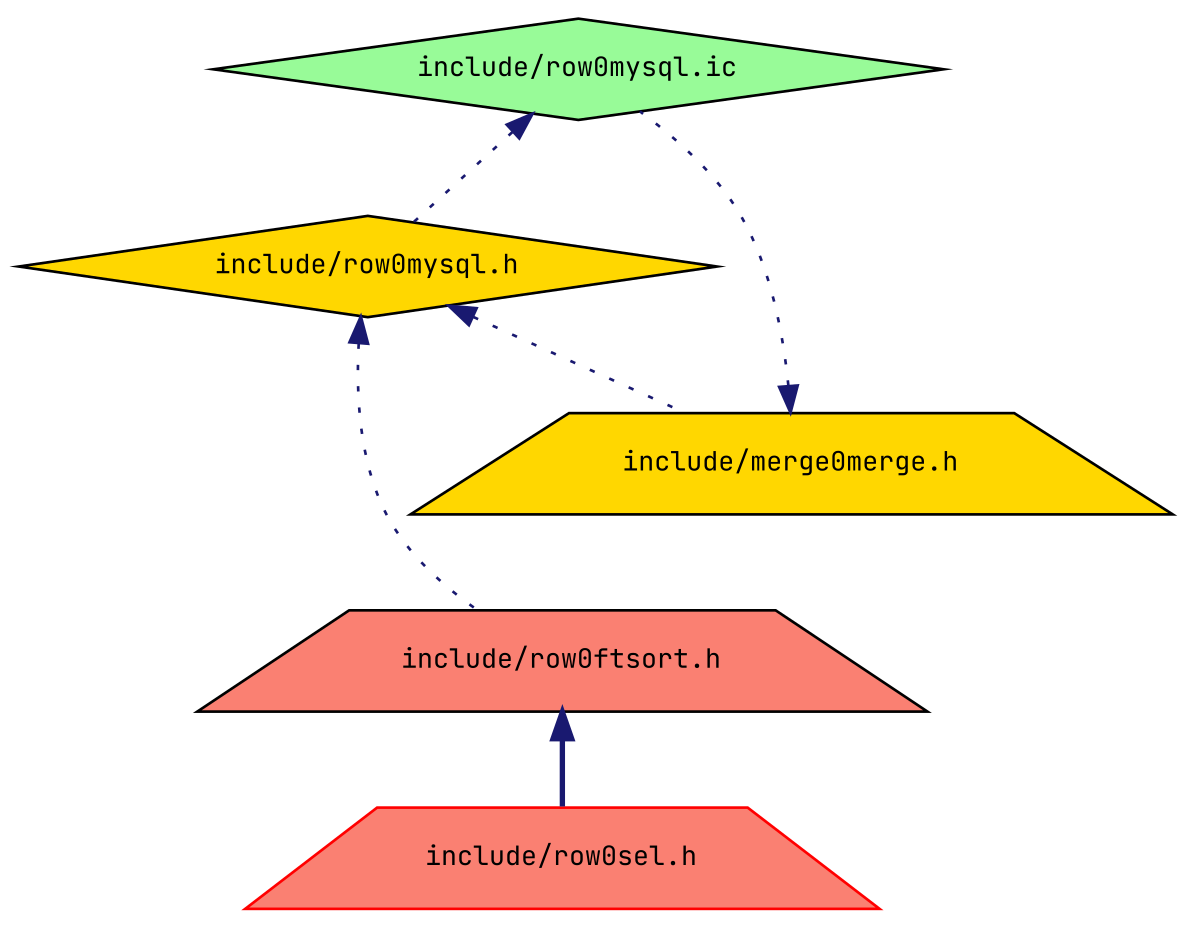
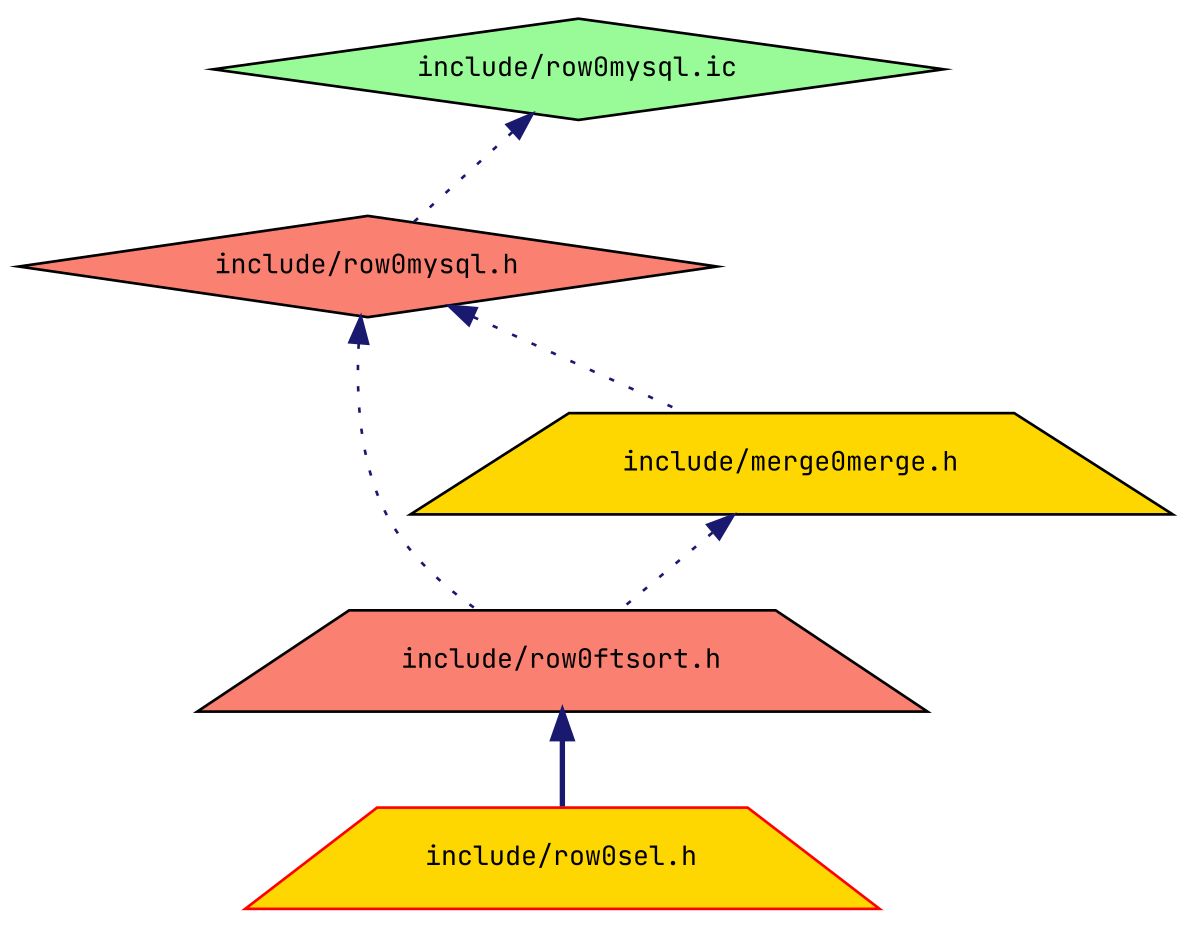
edge "include/row0mysql.ic" -> "include/merge0merge.h": now "include/row0ftsort.h" -> "include/merge0merge.h"
node "include/row0mysql.h": fillcolor gold -> salmon
node "include/row0sel.h": fillcolor salmon -> gold
